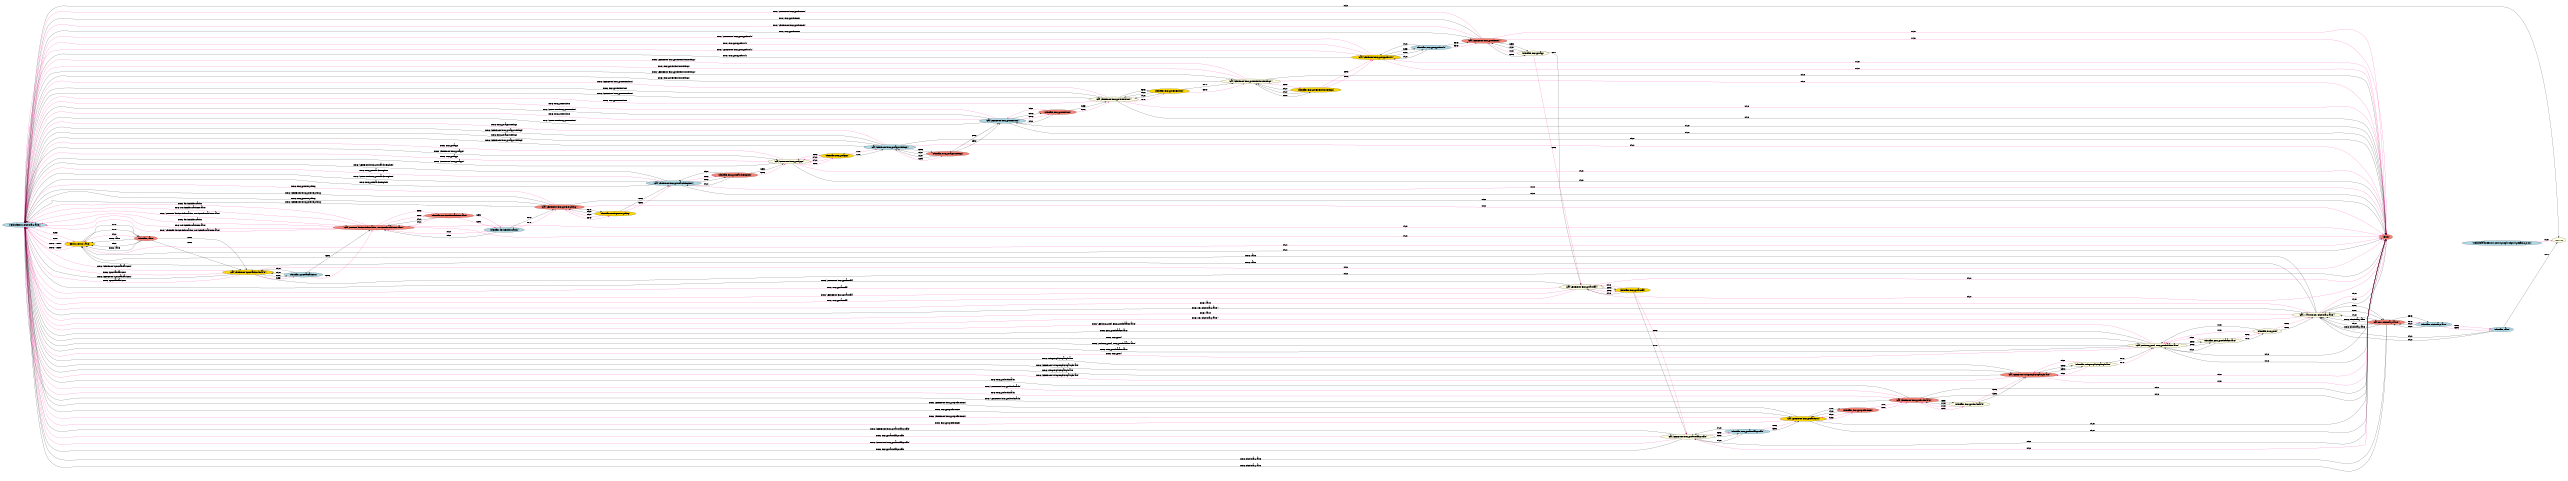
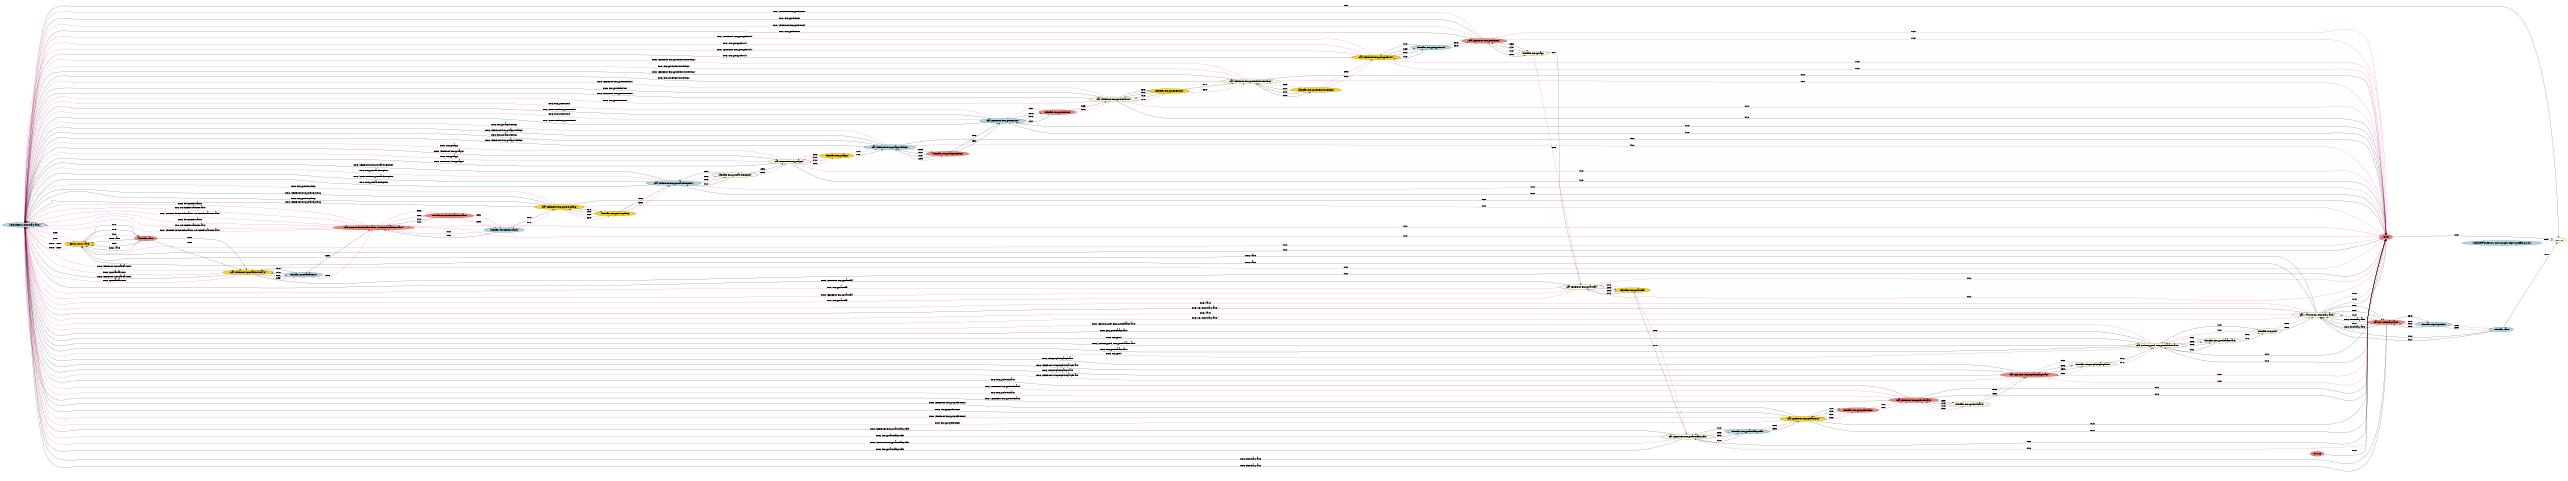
edge "(MethodReturn,DictionaryValue*)" -> "1000100": label "AST: " -> "REP: "
node "(Identifier,encrypt_search_engines)": fillcolor salmon -> lightyellow
node "(Call,SET_BOOL(encrypt_everything))": fillcolor salmon -> gold
node "(Identifier,settings_everything)": label "(Identifier,settings_everything)" -> "(Identifier,encrypt_everything)"
edge "(Block,)" -> "1000100": added, label "AST:"
edge "(MethodParameterOut,const sync_pb::NigoriSpecifics& proto)" -> "1000100": label "AST: " -> "REP: "
node "(Identifier,DictionaryValue)": label "(Identifier,DictionaryValue)" -> "(Identifier,NigoriSpecifics)"
node "(Call,SET_BOOL(using_explicit_passphrase))": label "(Call,SET_BOOL(using_explicit_passphrase))" -> "(Call,SET_SET(using_explicit_passphrase))"
node "1000103": added
